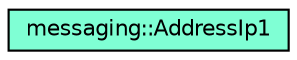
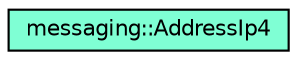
node "messaging::AddressIp1": label "messaging::AddressIp1" -> "messaging::AddressIp4"
